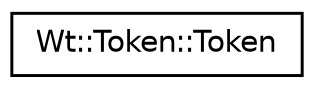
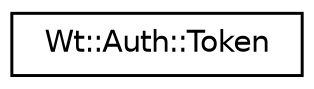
node "Wt::Token::Token": label "Wt::Token::Token" -> "Wt::Auth::Token"
